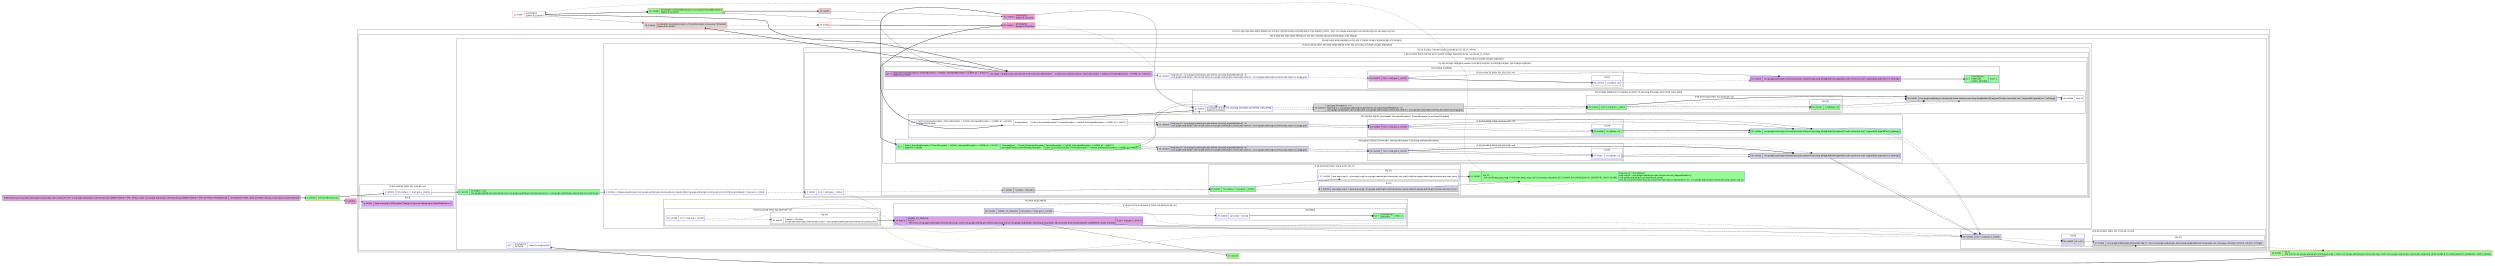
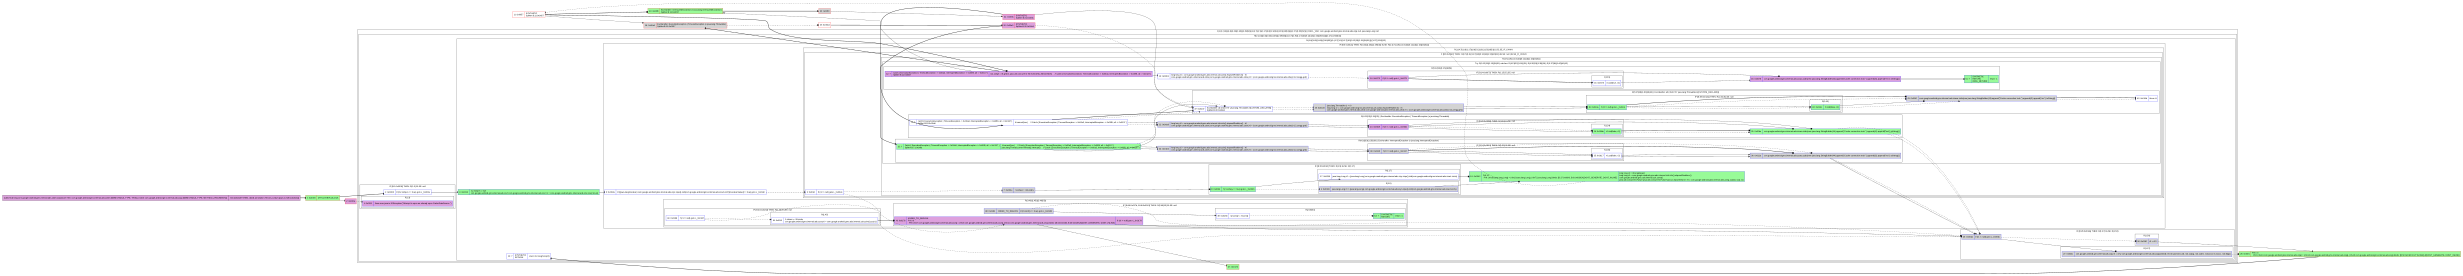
edge "15: 0x0075" -> "16: 0x0078": style dashed -> solid
edge "49: 0x0183" -> "53: ?": style bold -> dashed
edge "50: 0x018f" -> "27: 0x00dc": now "50: 0x018f" -> "28: 0x00f1"
